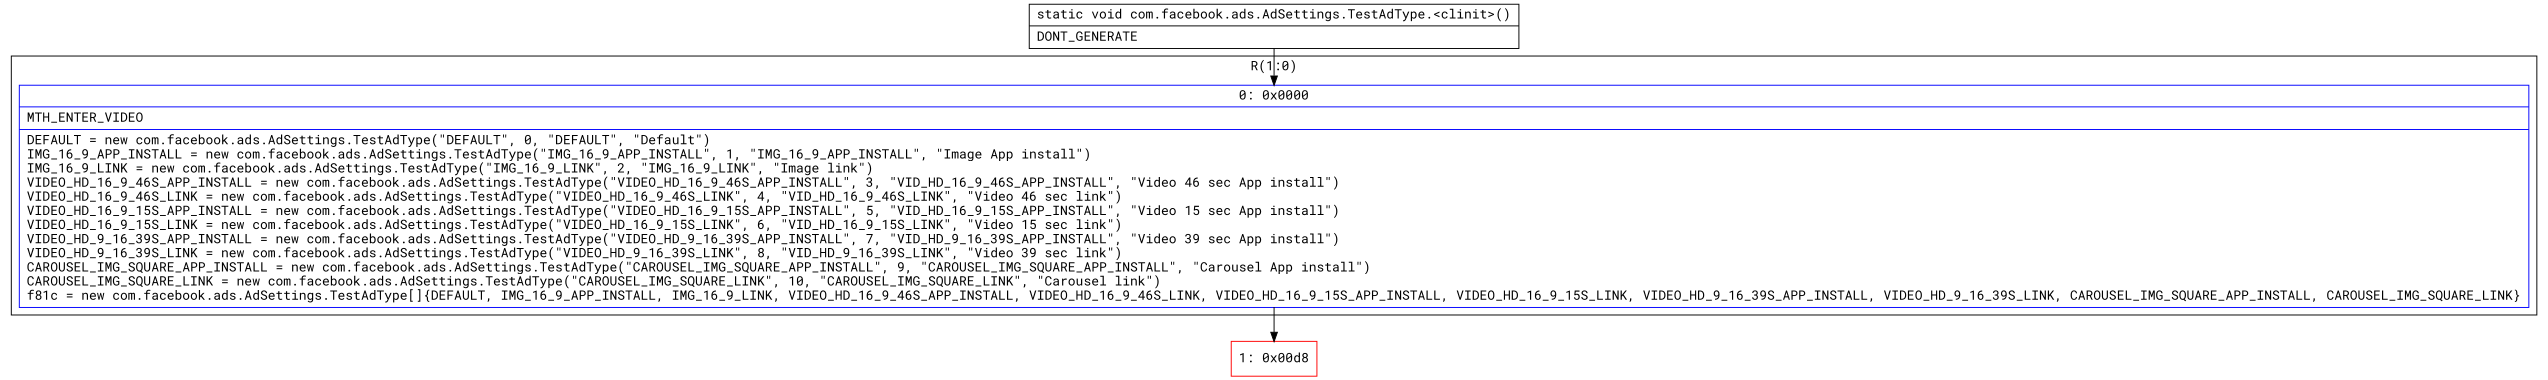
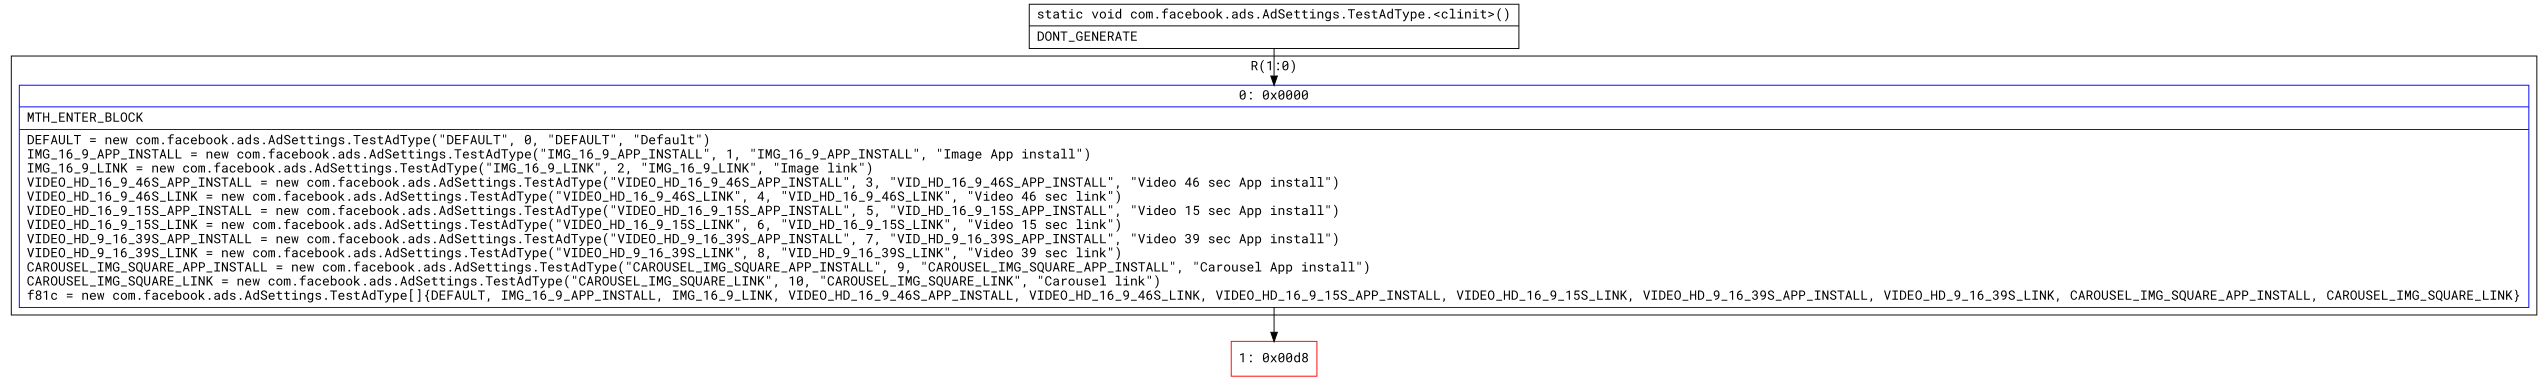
node "0: 0x0000": text "MTH_ENTER_VIDEO" -> "MTH_ENTER_BLOCK"
